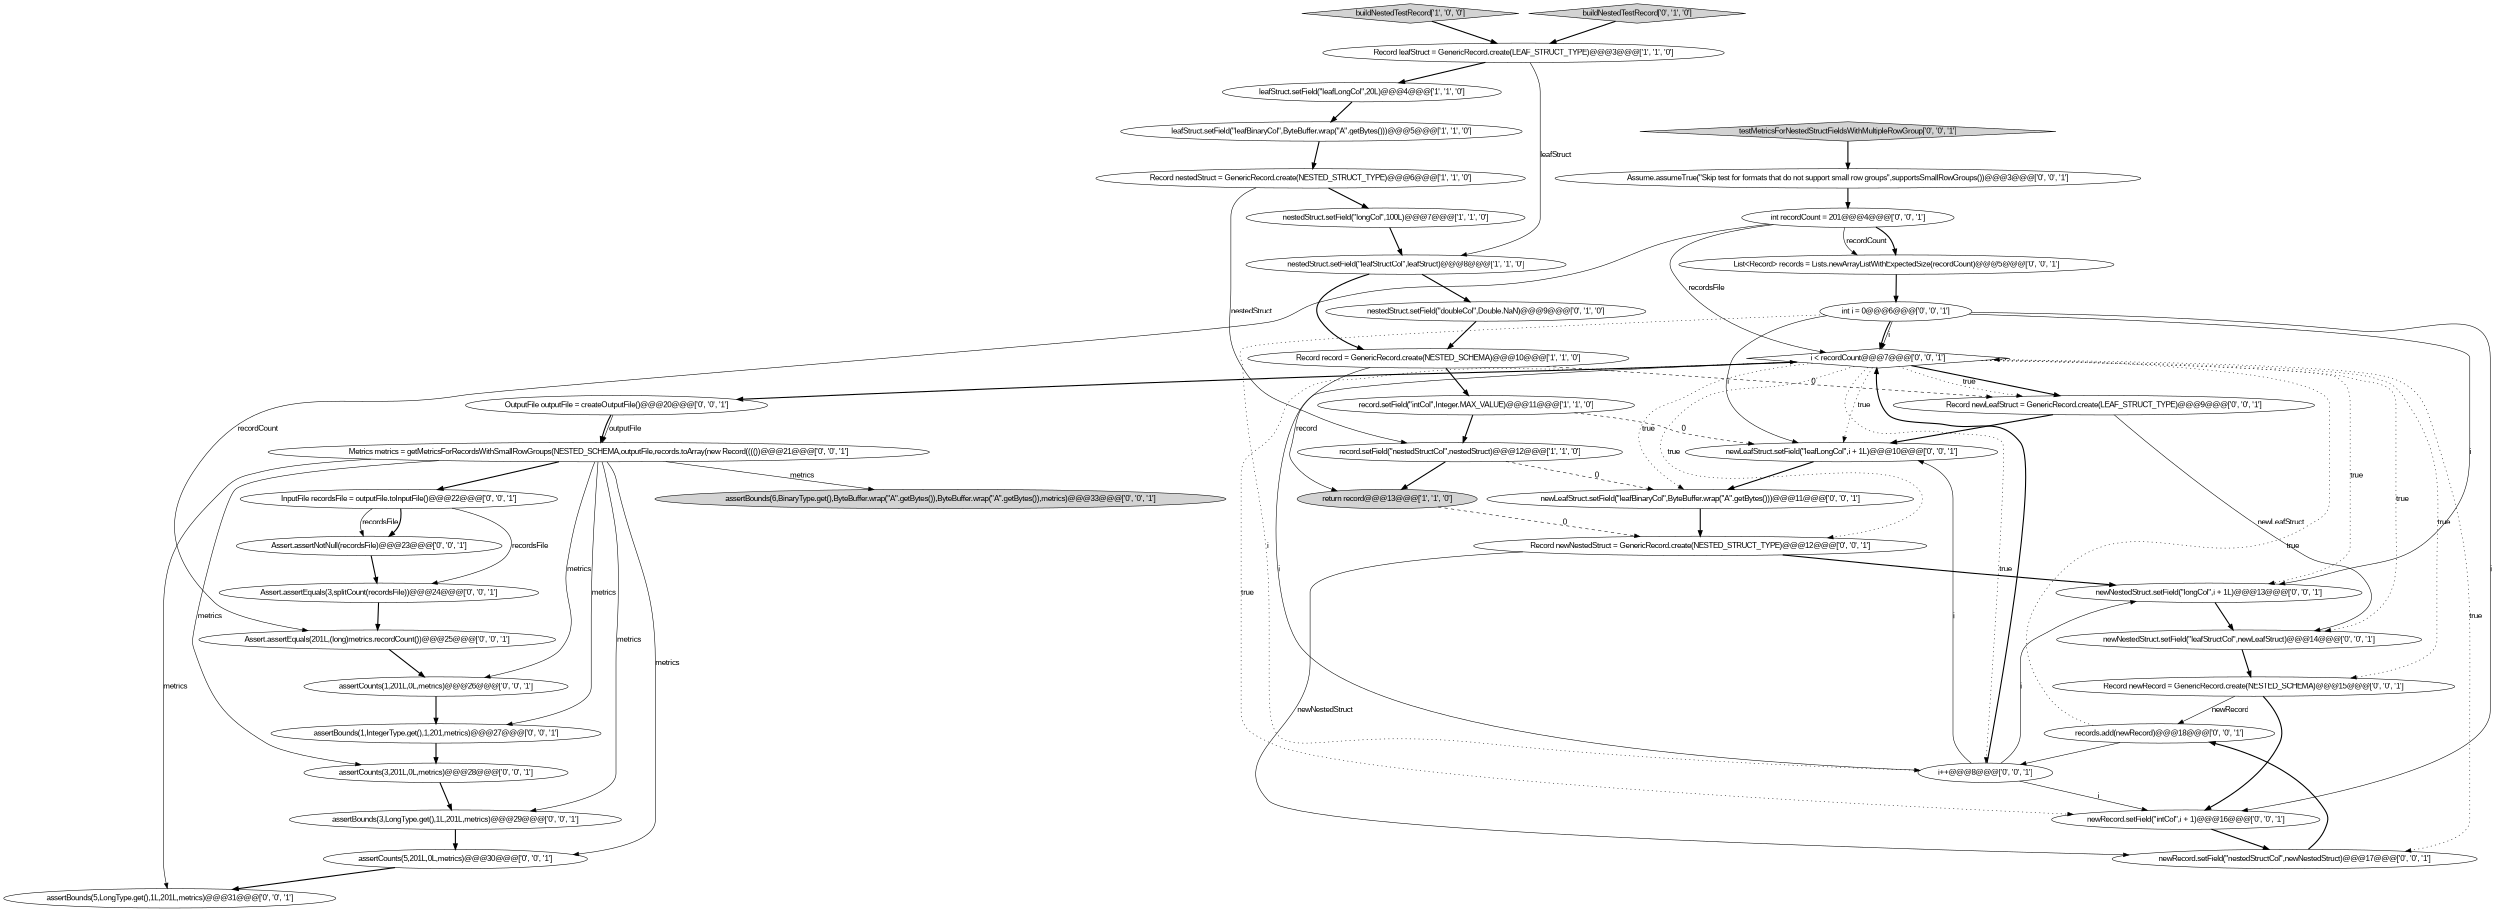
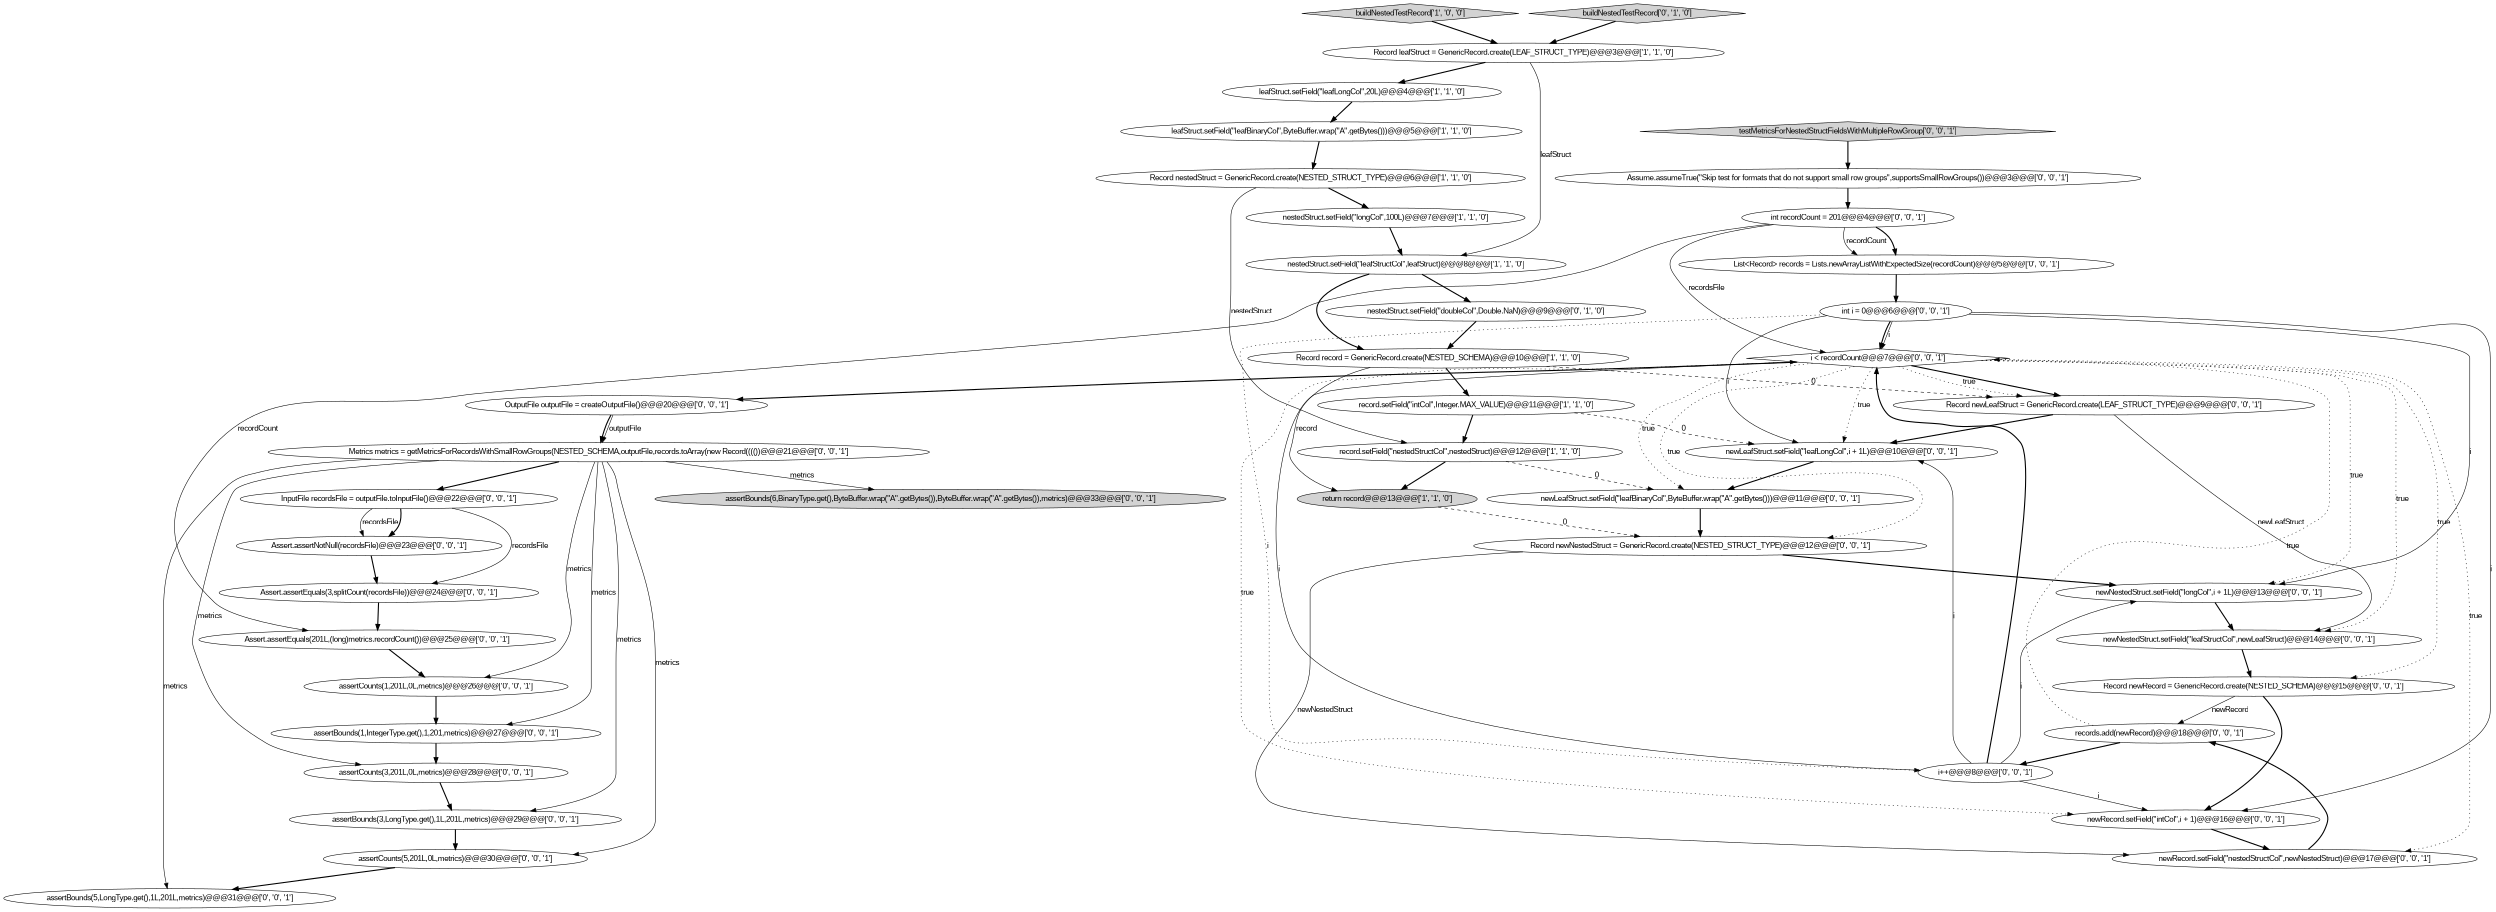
edge "i < recordCount@@@7@@@['0', '0', '1']" -> "i++@@@8@@@['0', '0', '1']": removed, label "true"
edge "records.add(newRecord)@@@18@@@['0', '0', '1']" -> "i++@@@8@@@['0', '0', '1']": style solid -> bold
